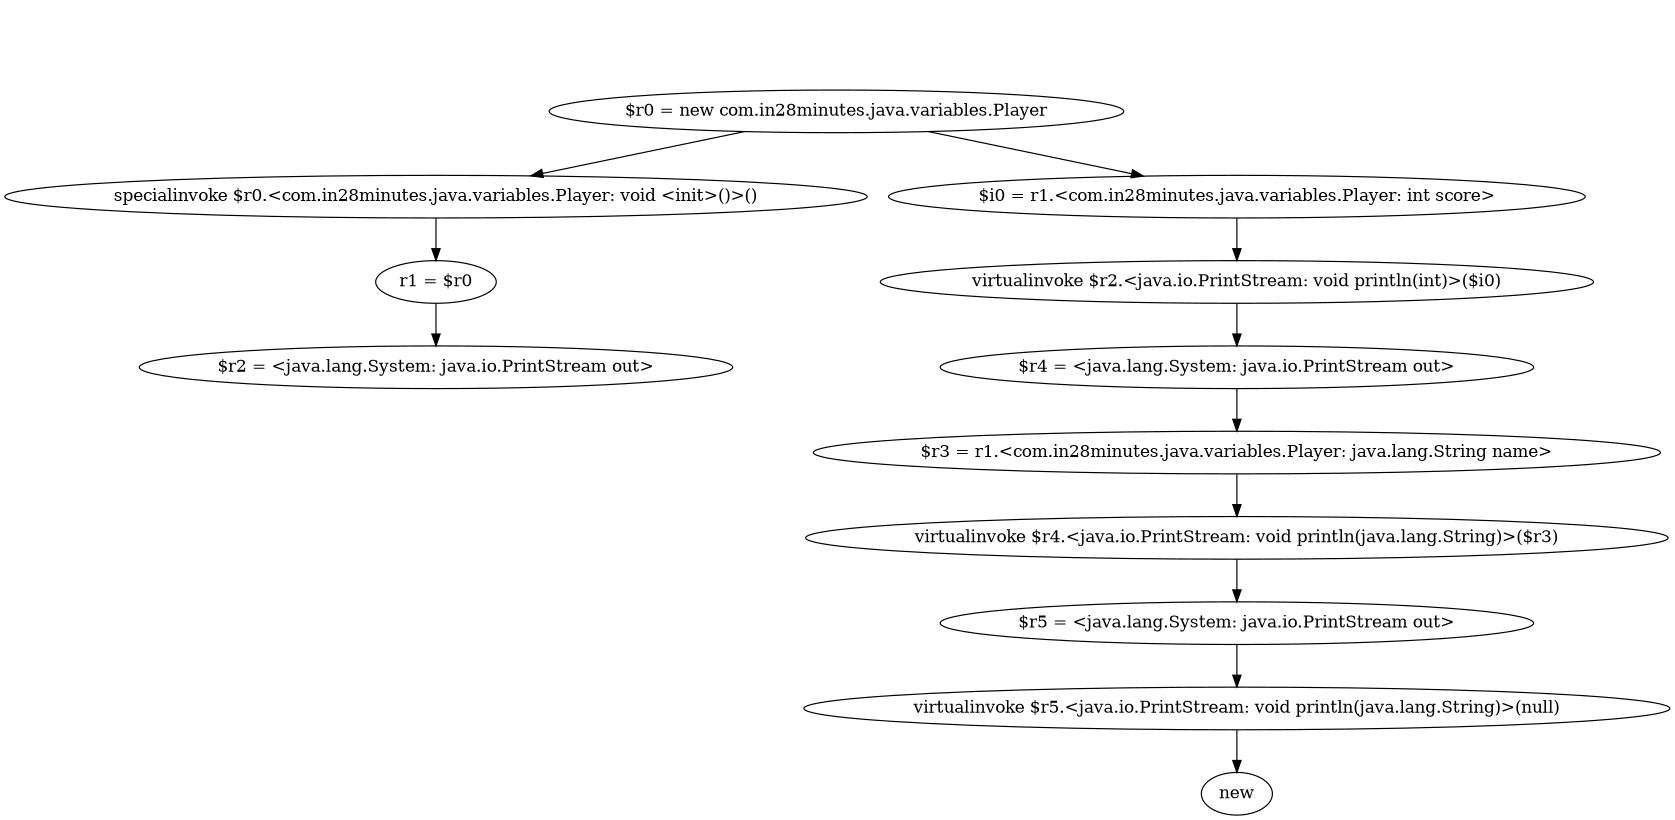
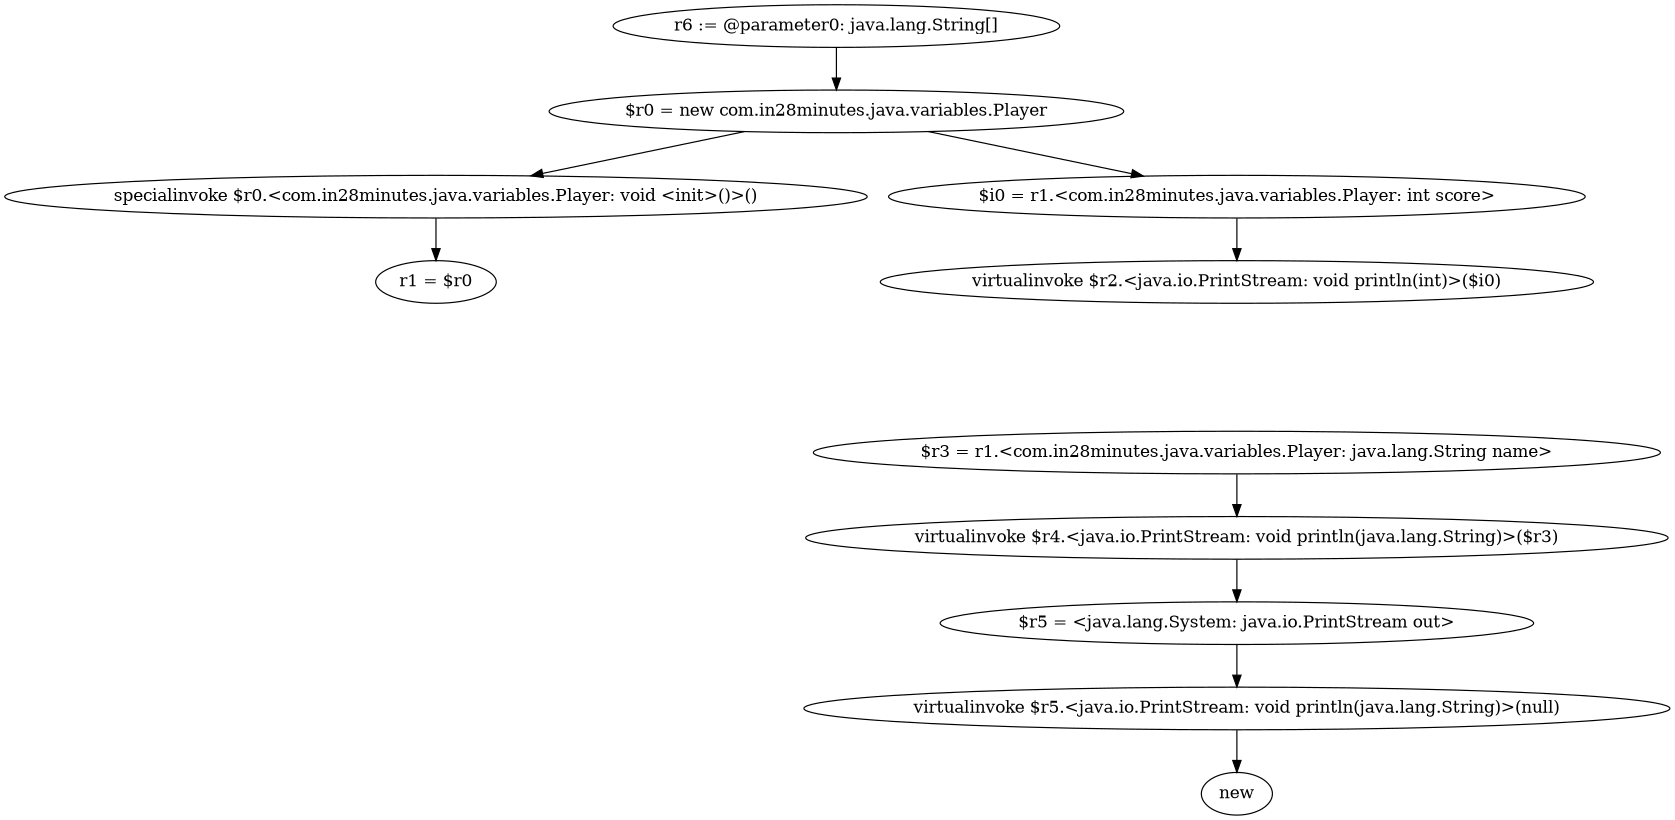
node "r6 := @parameter0: java.lang.String[]": added
node "$r2 = <java.lang.System: java.io.PrintStream out>": removed
node "$r4 = <java.lang.System: java.io.PrintStream out>": removed
